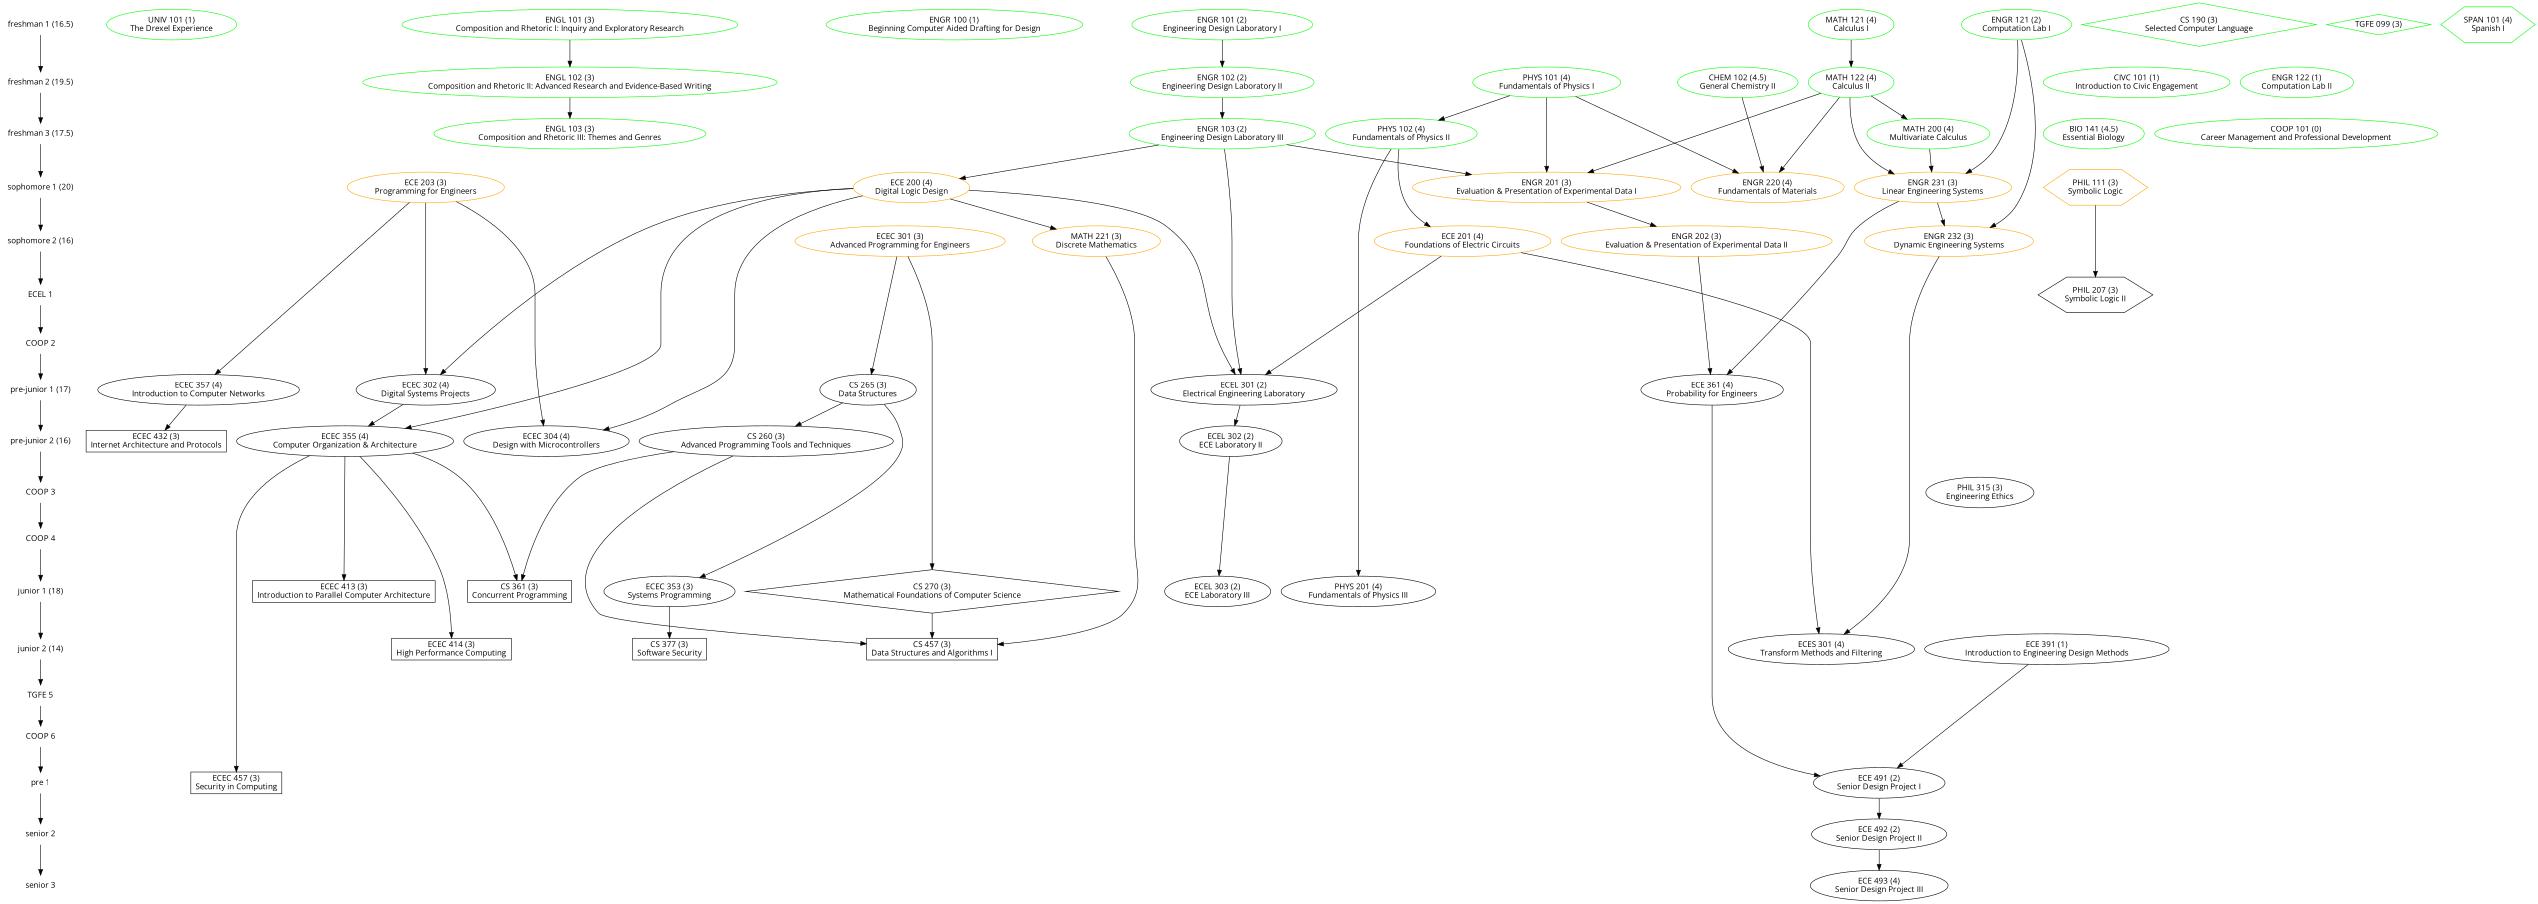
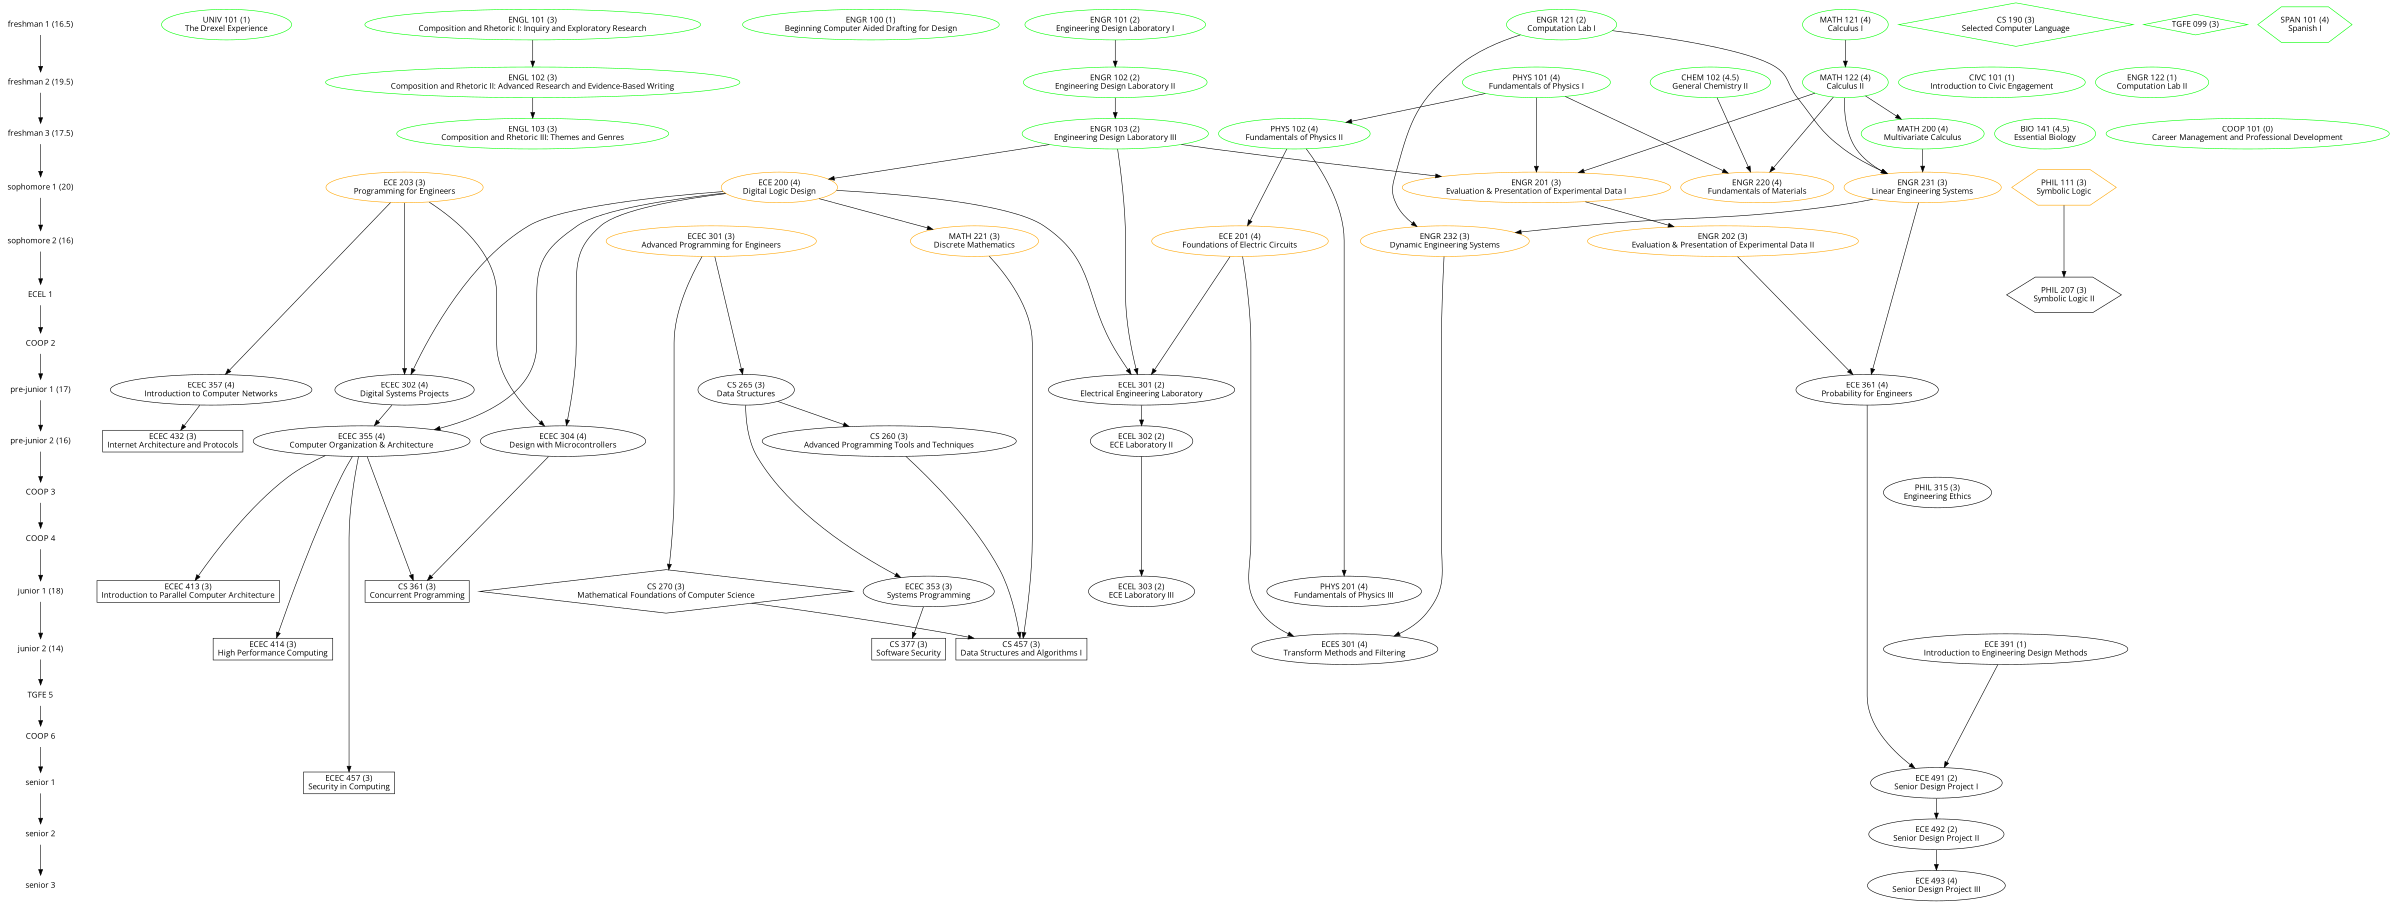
edge "CS 260 (3) Advanced Programming Tools and Techniques" -> "CS 361 (3) Concurrent Programming": now "ECEC 304 (4) Design with Microcontrollers" -> "CS 361 (3) Concurrent Programming"
node "pre 1": label "pre 1" -> "senior 1"
